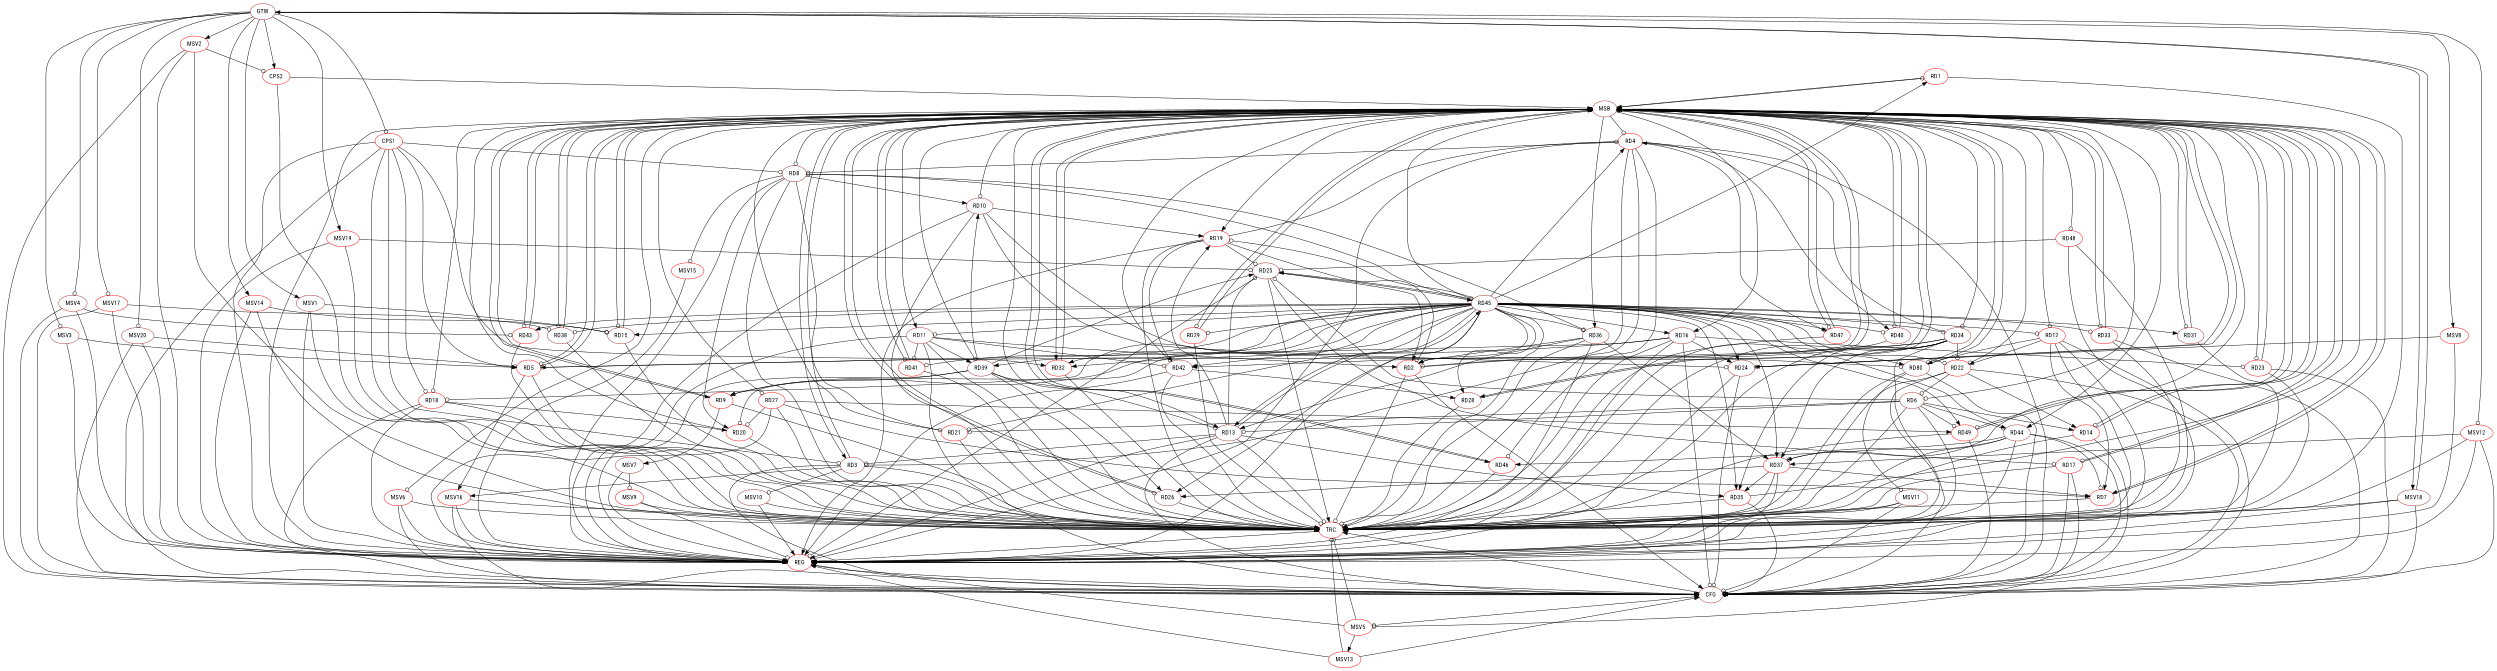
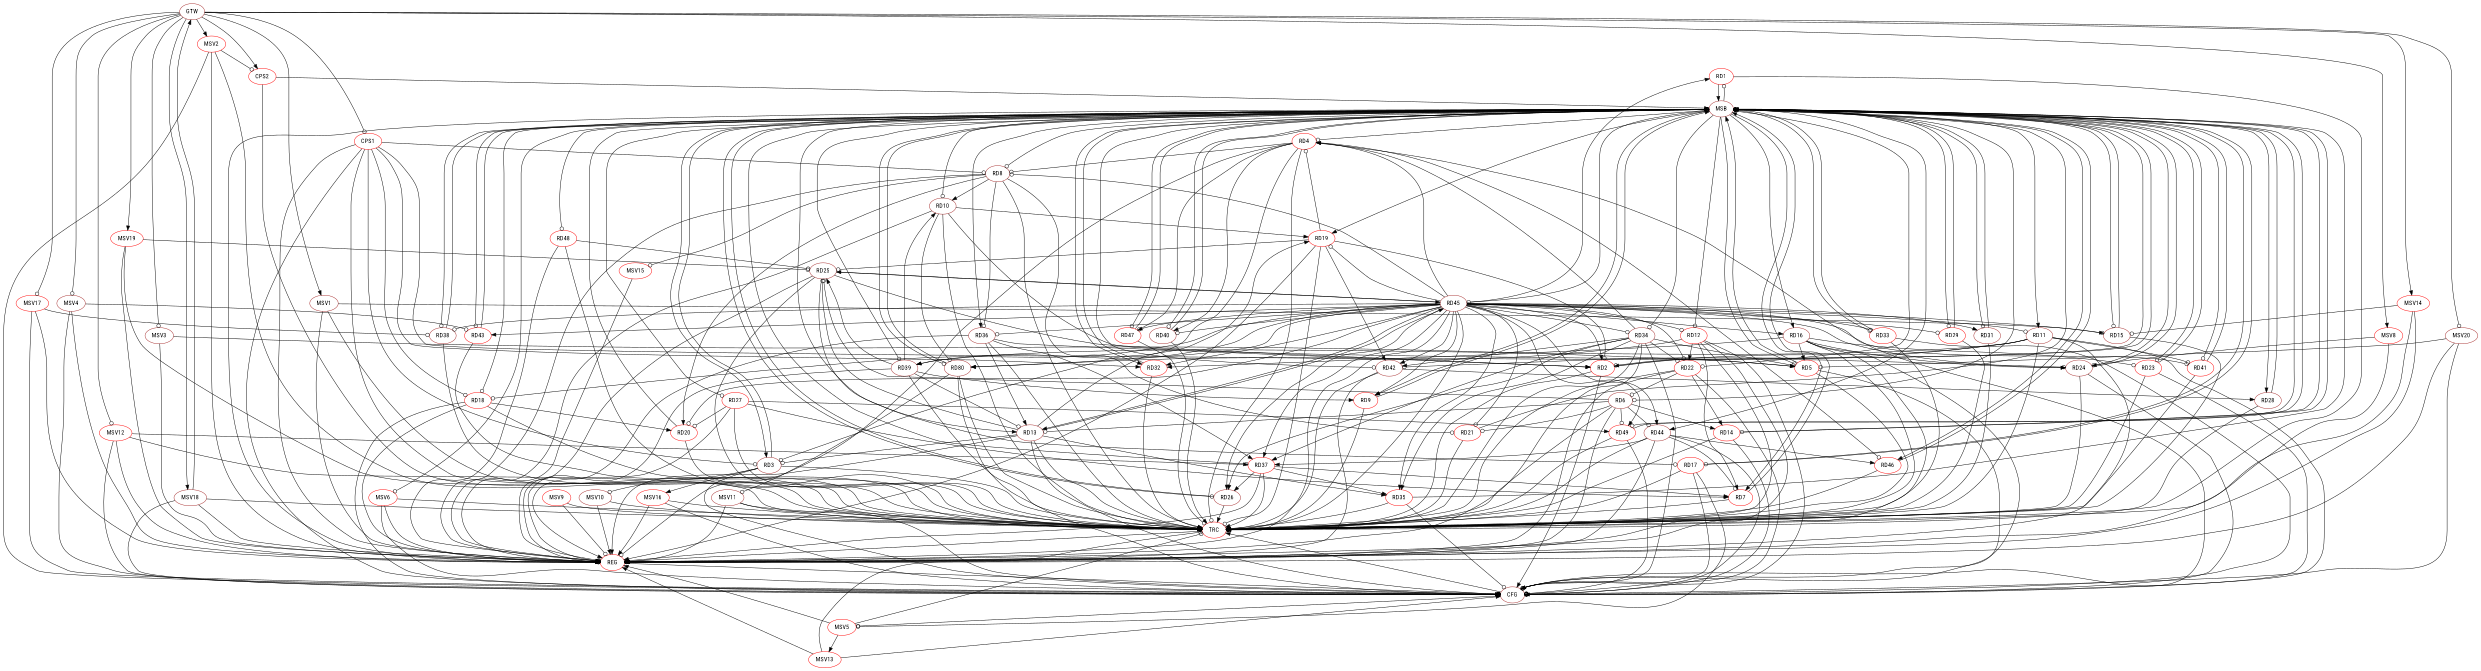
edge "RD45" -> "RD28": removed
edge "RD39" -> "RD26": now "RD34" -> "RD26"
edge "RD5" -> "MSV16": now "RD5" -> "CFG"
node "MSV7": removed
